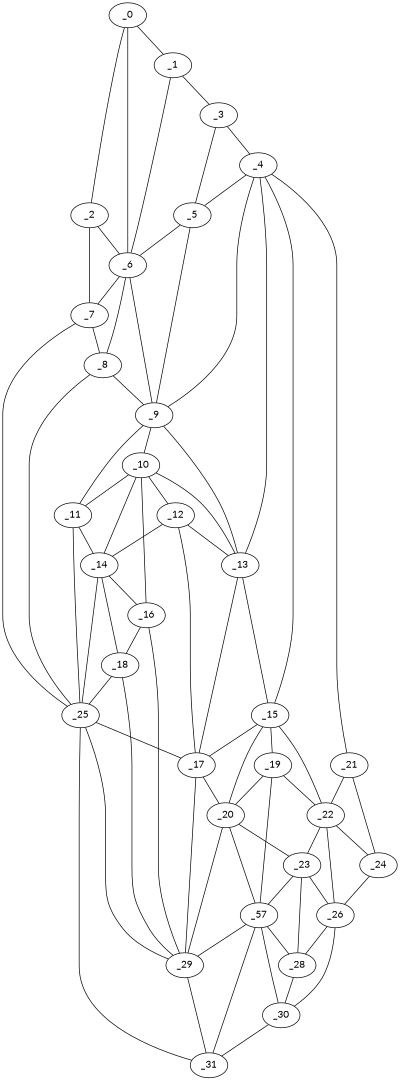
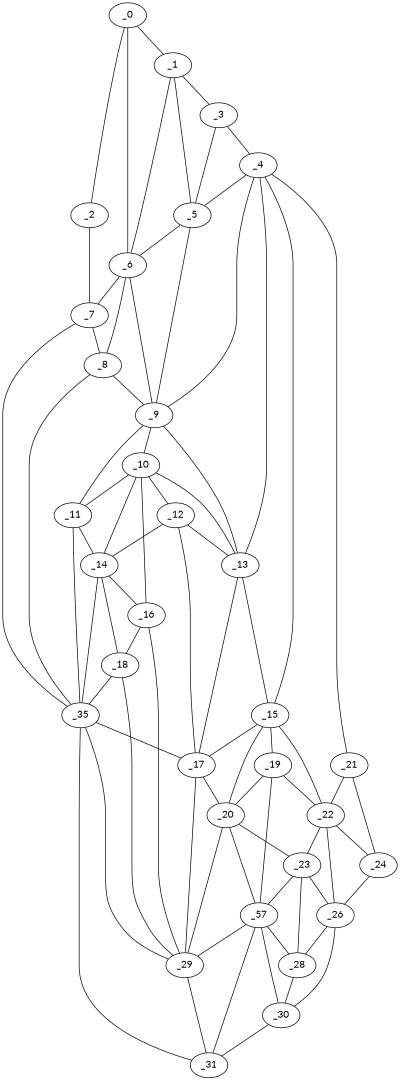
edge "_1" -- "_5": added
edge "_2" -- "_6": removed
node "_25": label "_25" -> "_35"
